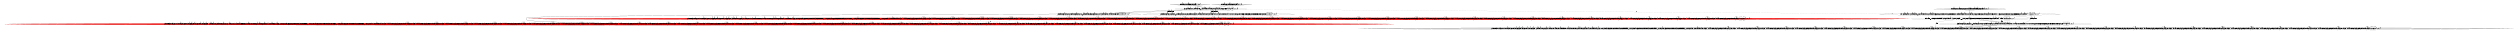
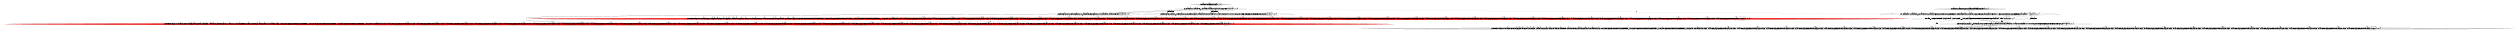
node "test_makeCursors_factToCountryLeft['1', '0', '0']": removed
